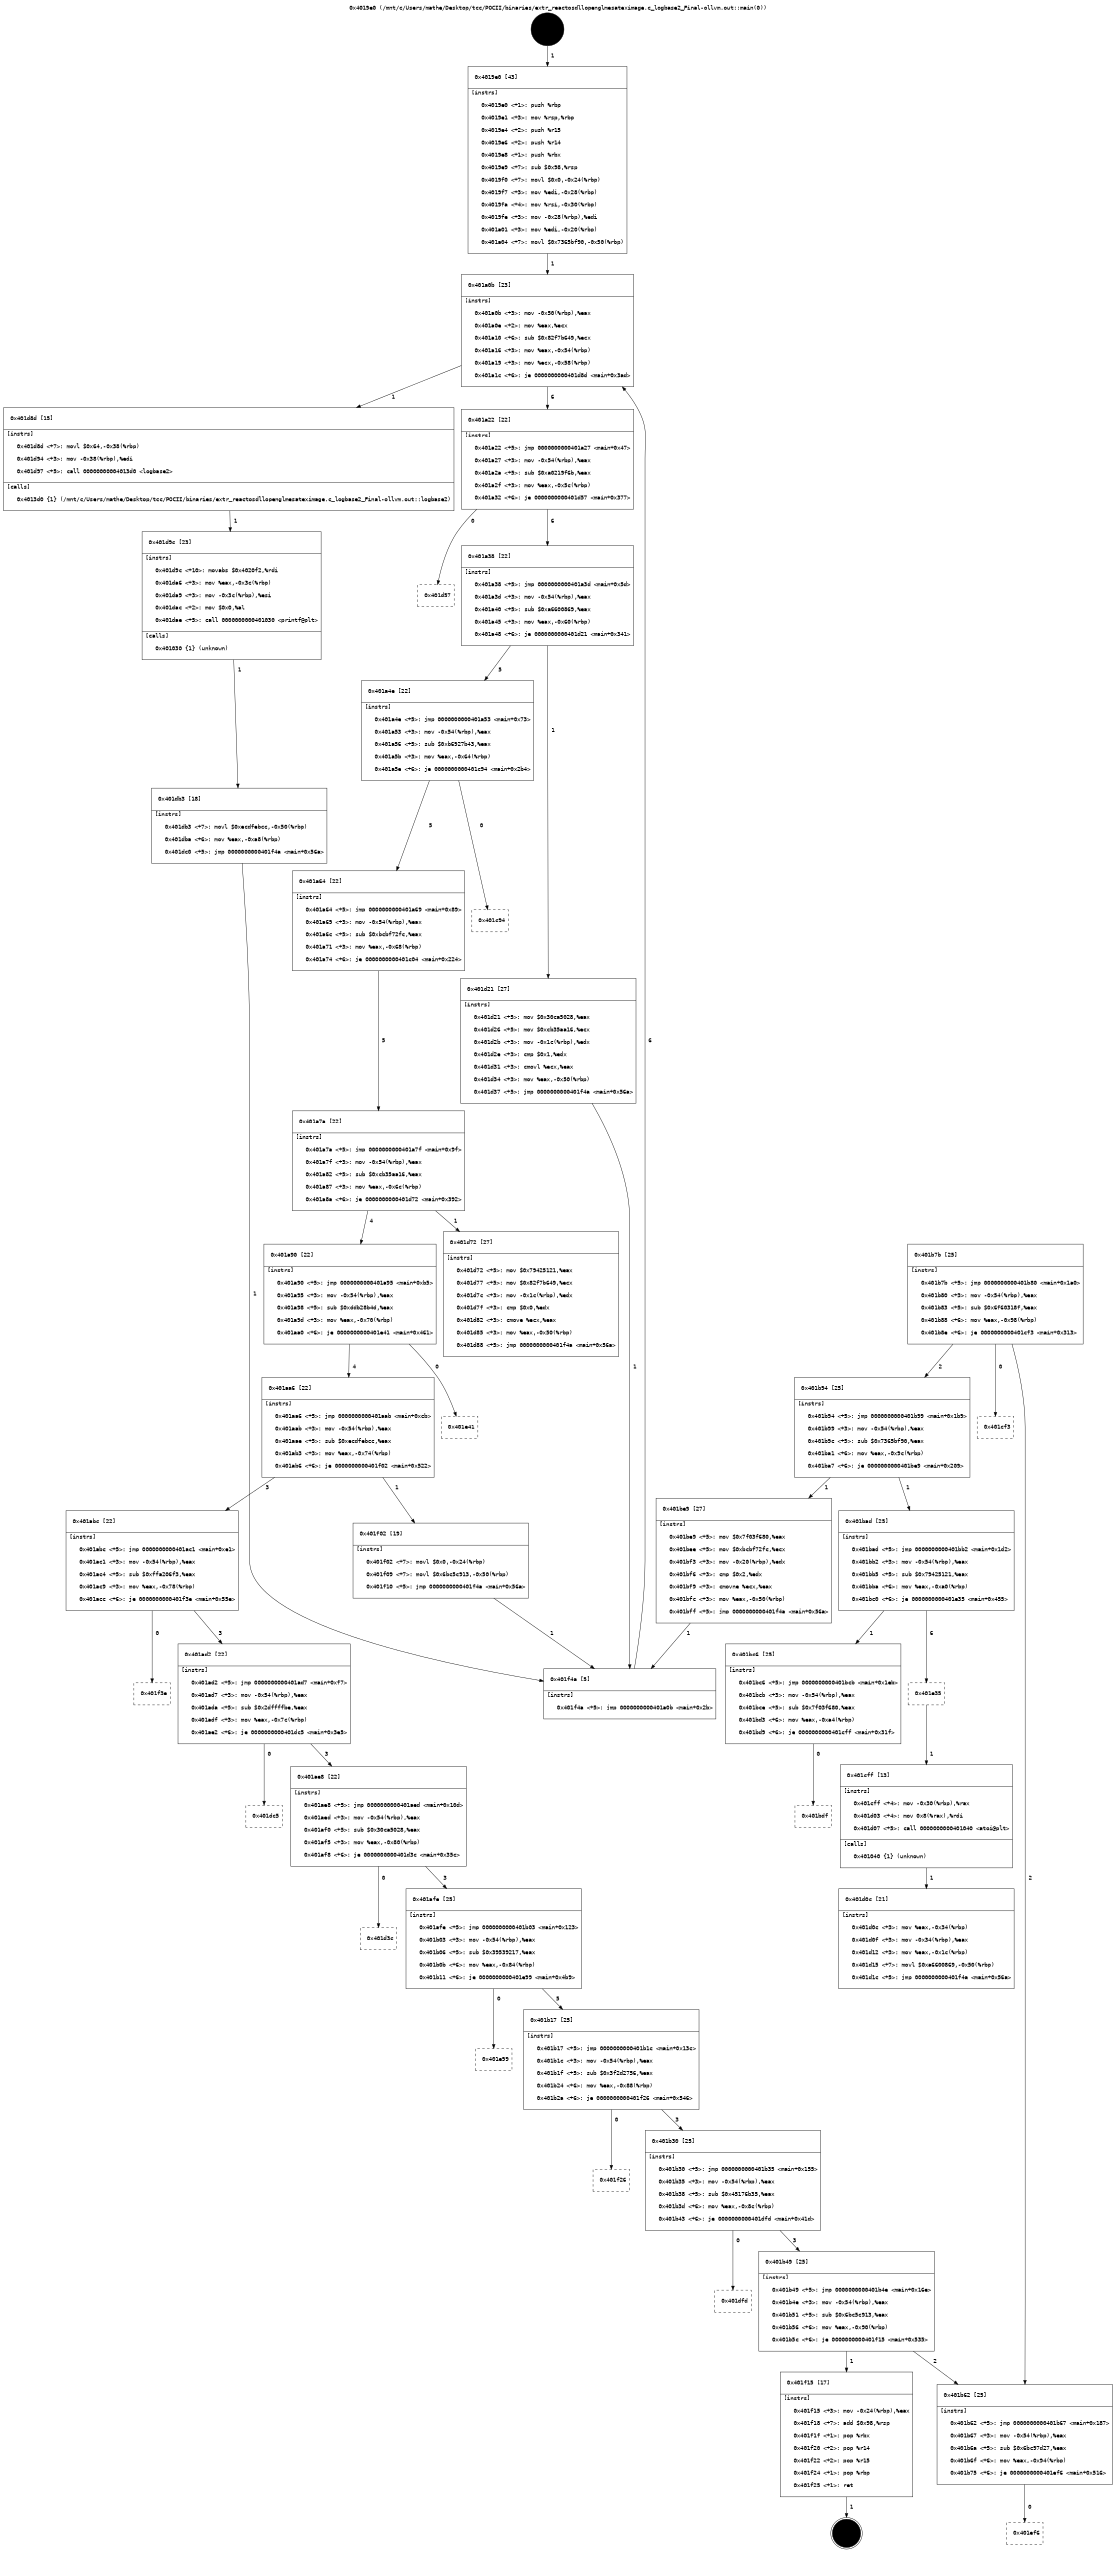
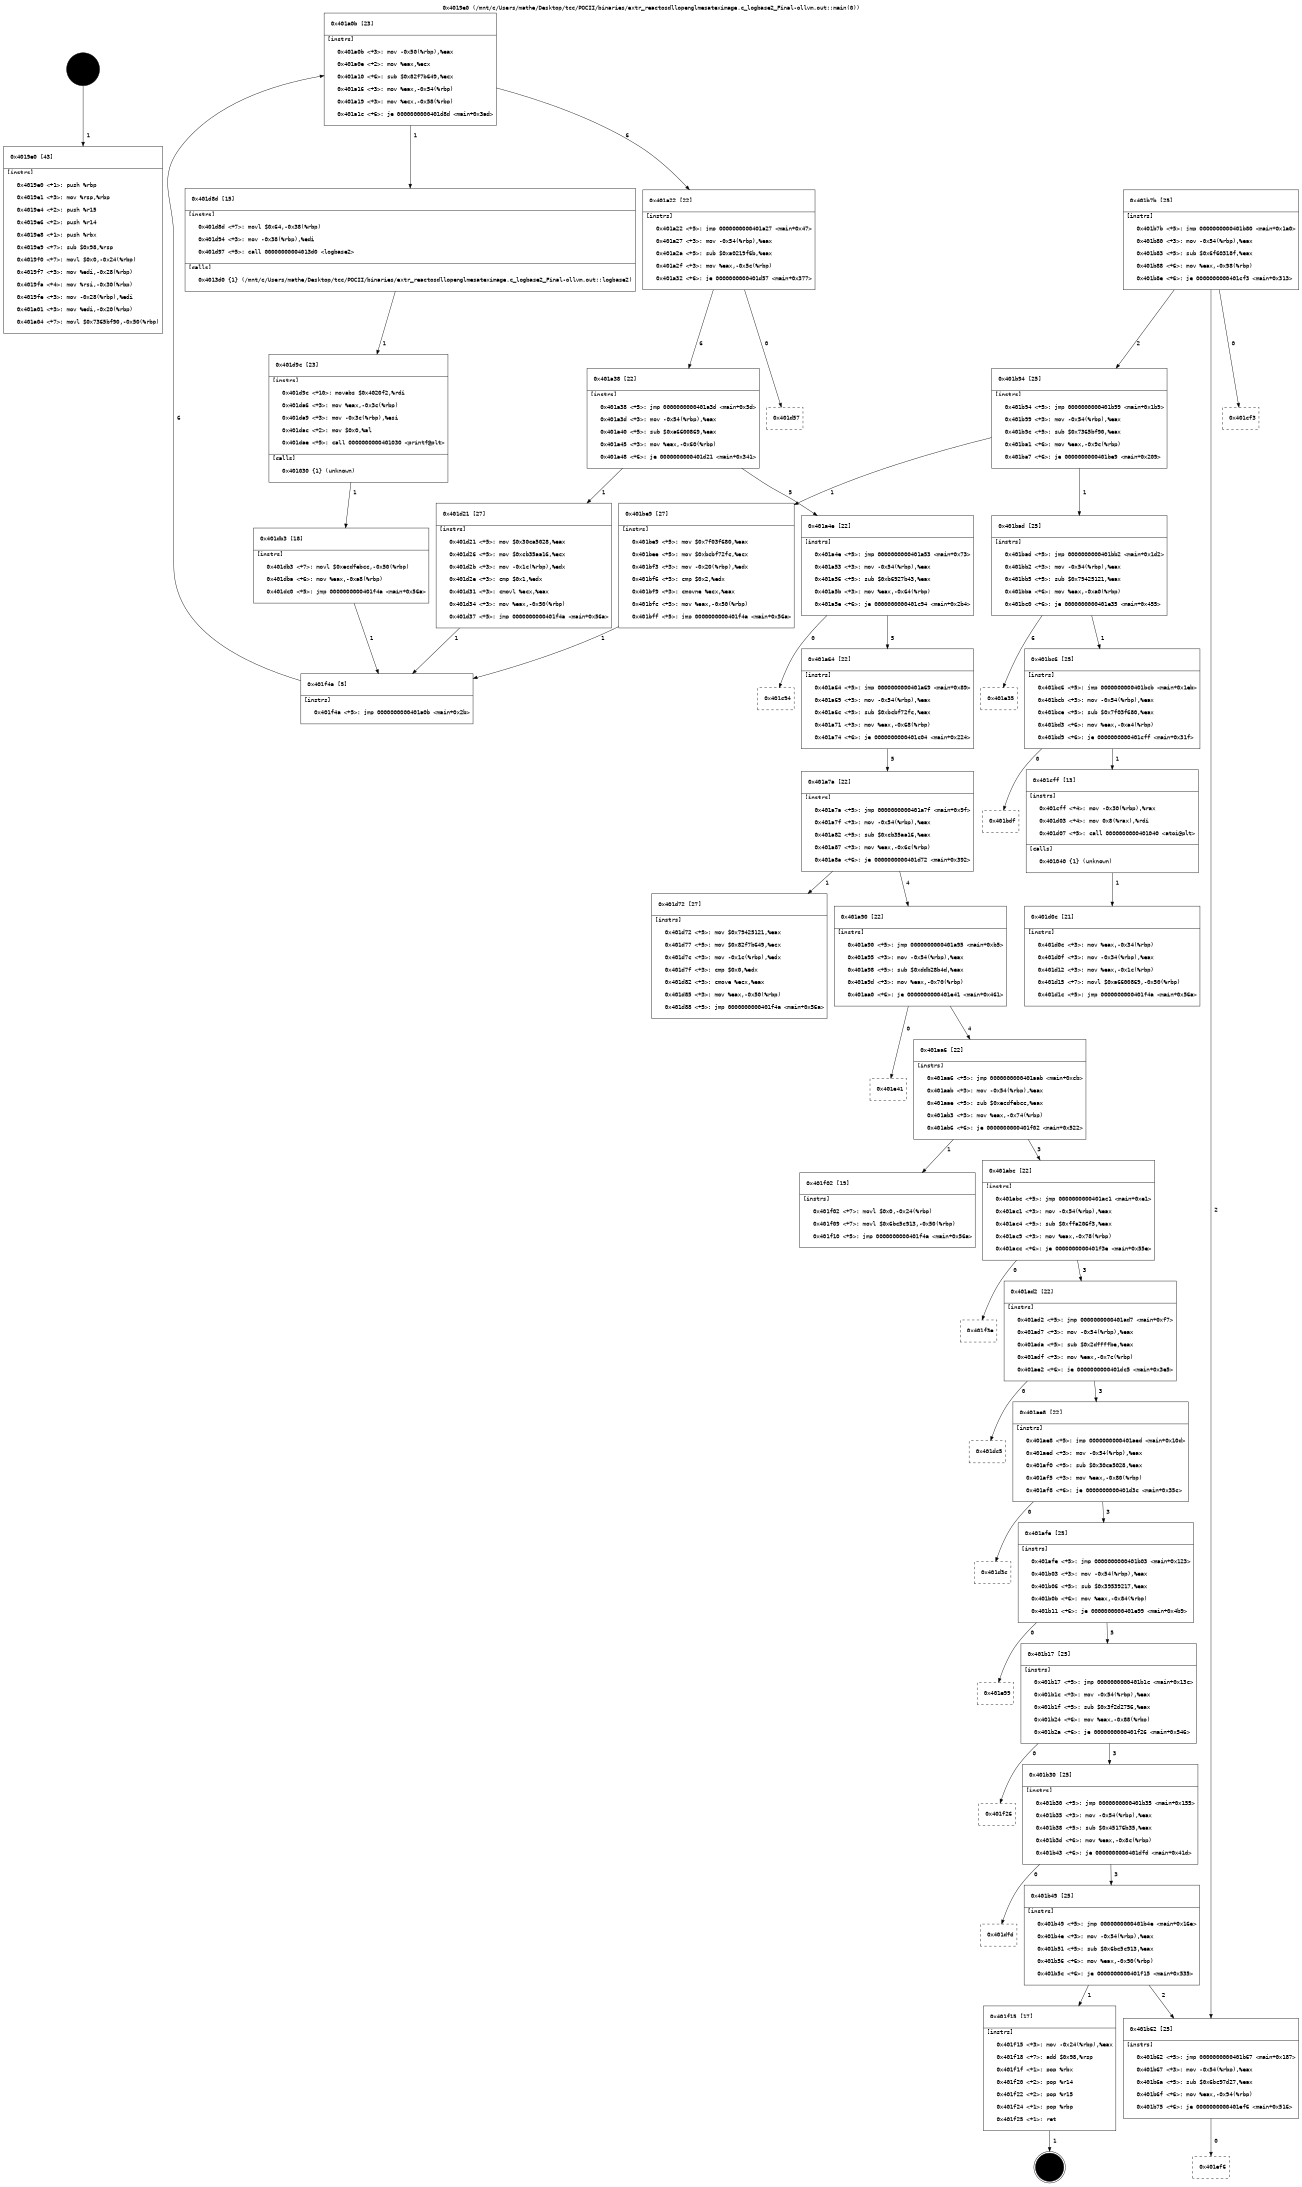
edge "0x4019e0 [43]" -> "0x401a0b [23]": removed, label "1"
edge "0x401f02 [19]" -> "0x401f4a [5]": removed, label "1"
edge "0x401e35" -> "0x401cff [13]": now "0x401bc6 [25]" -> "0x401cff [13]"
